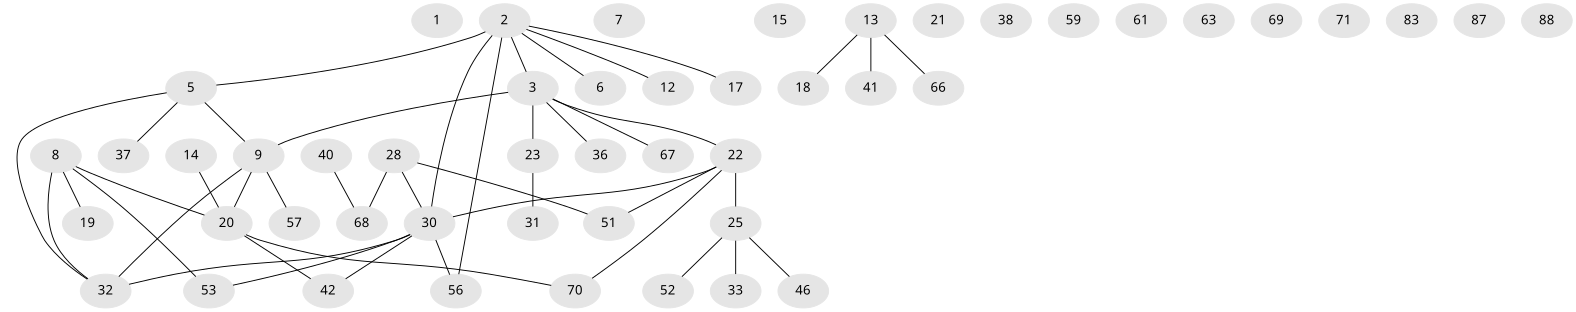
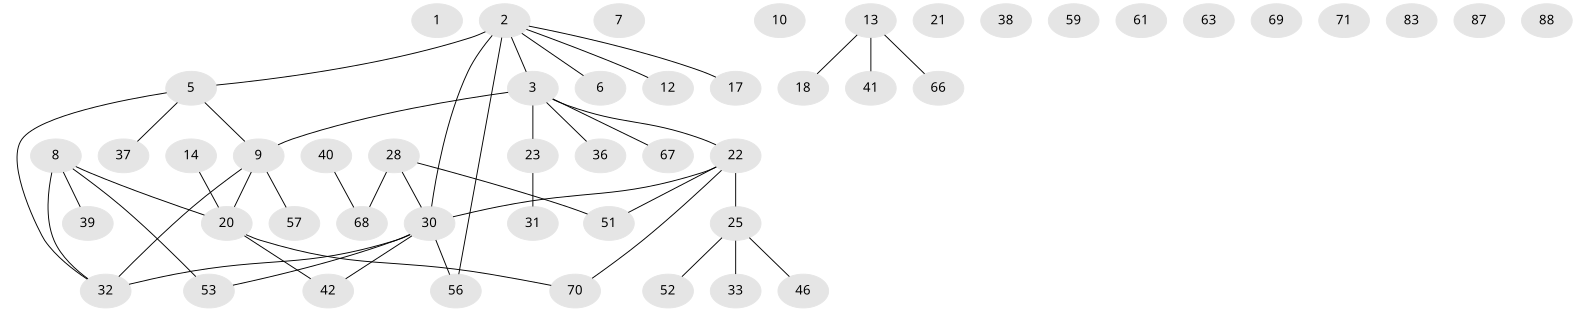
node "15": label "15" -> "10"
node "19": label "19" -> "39"
